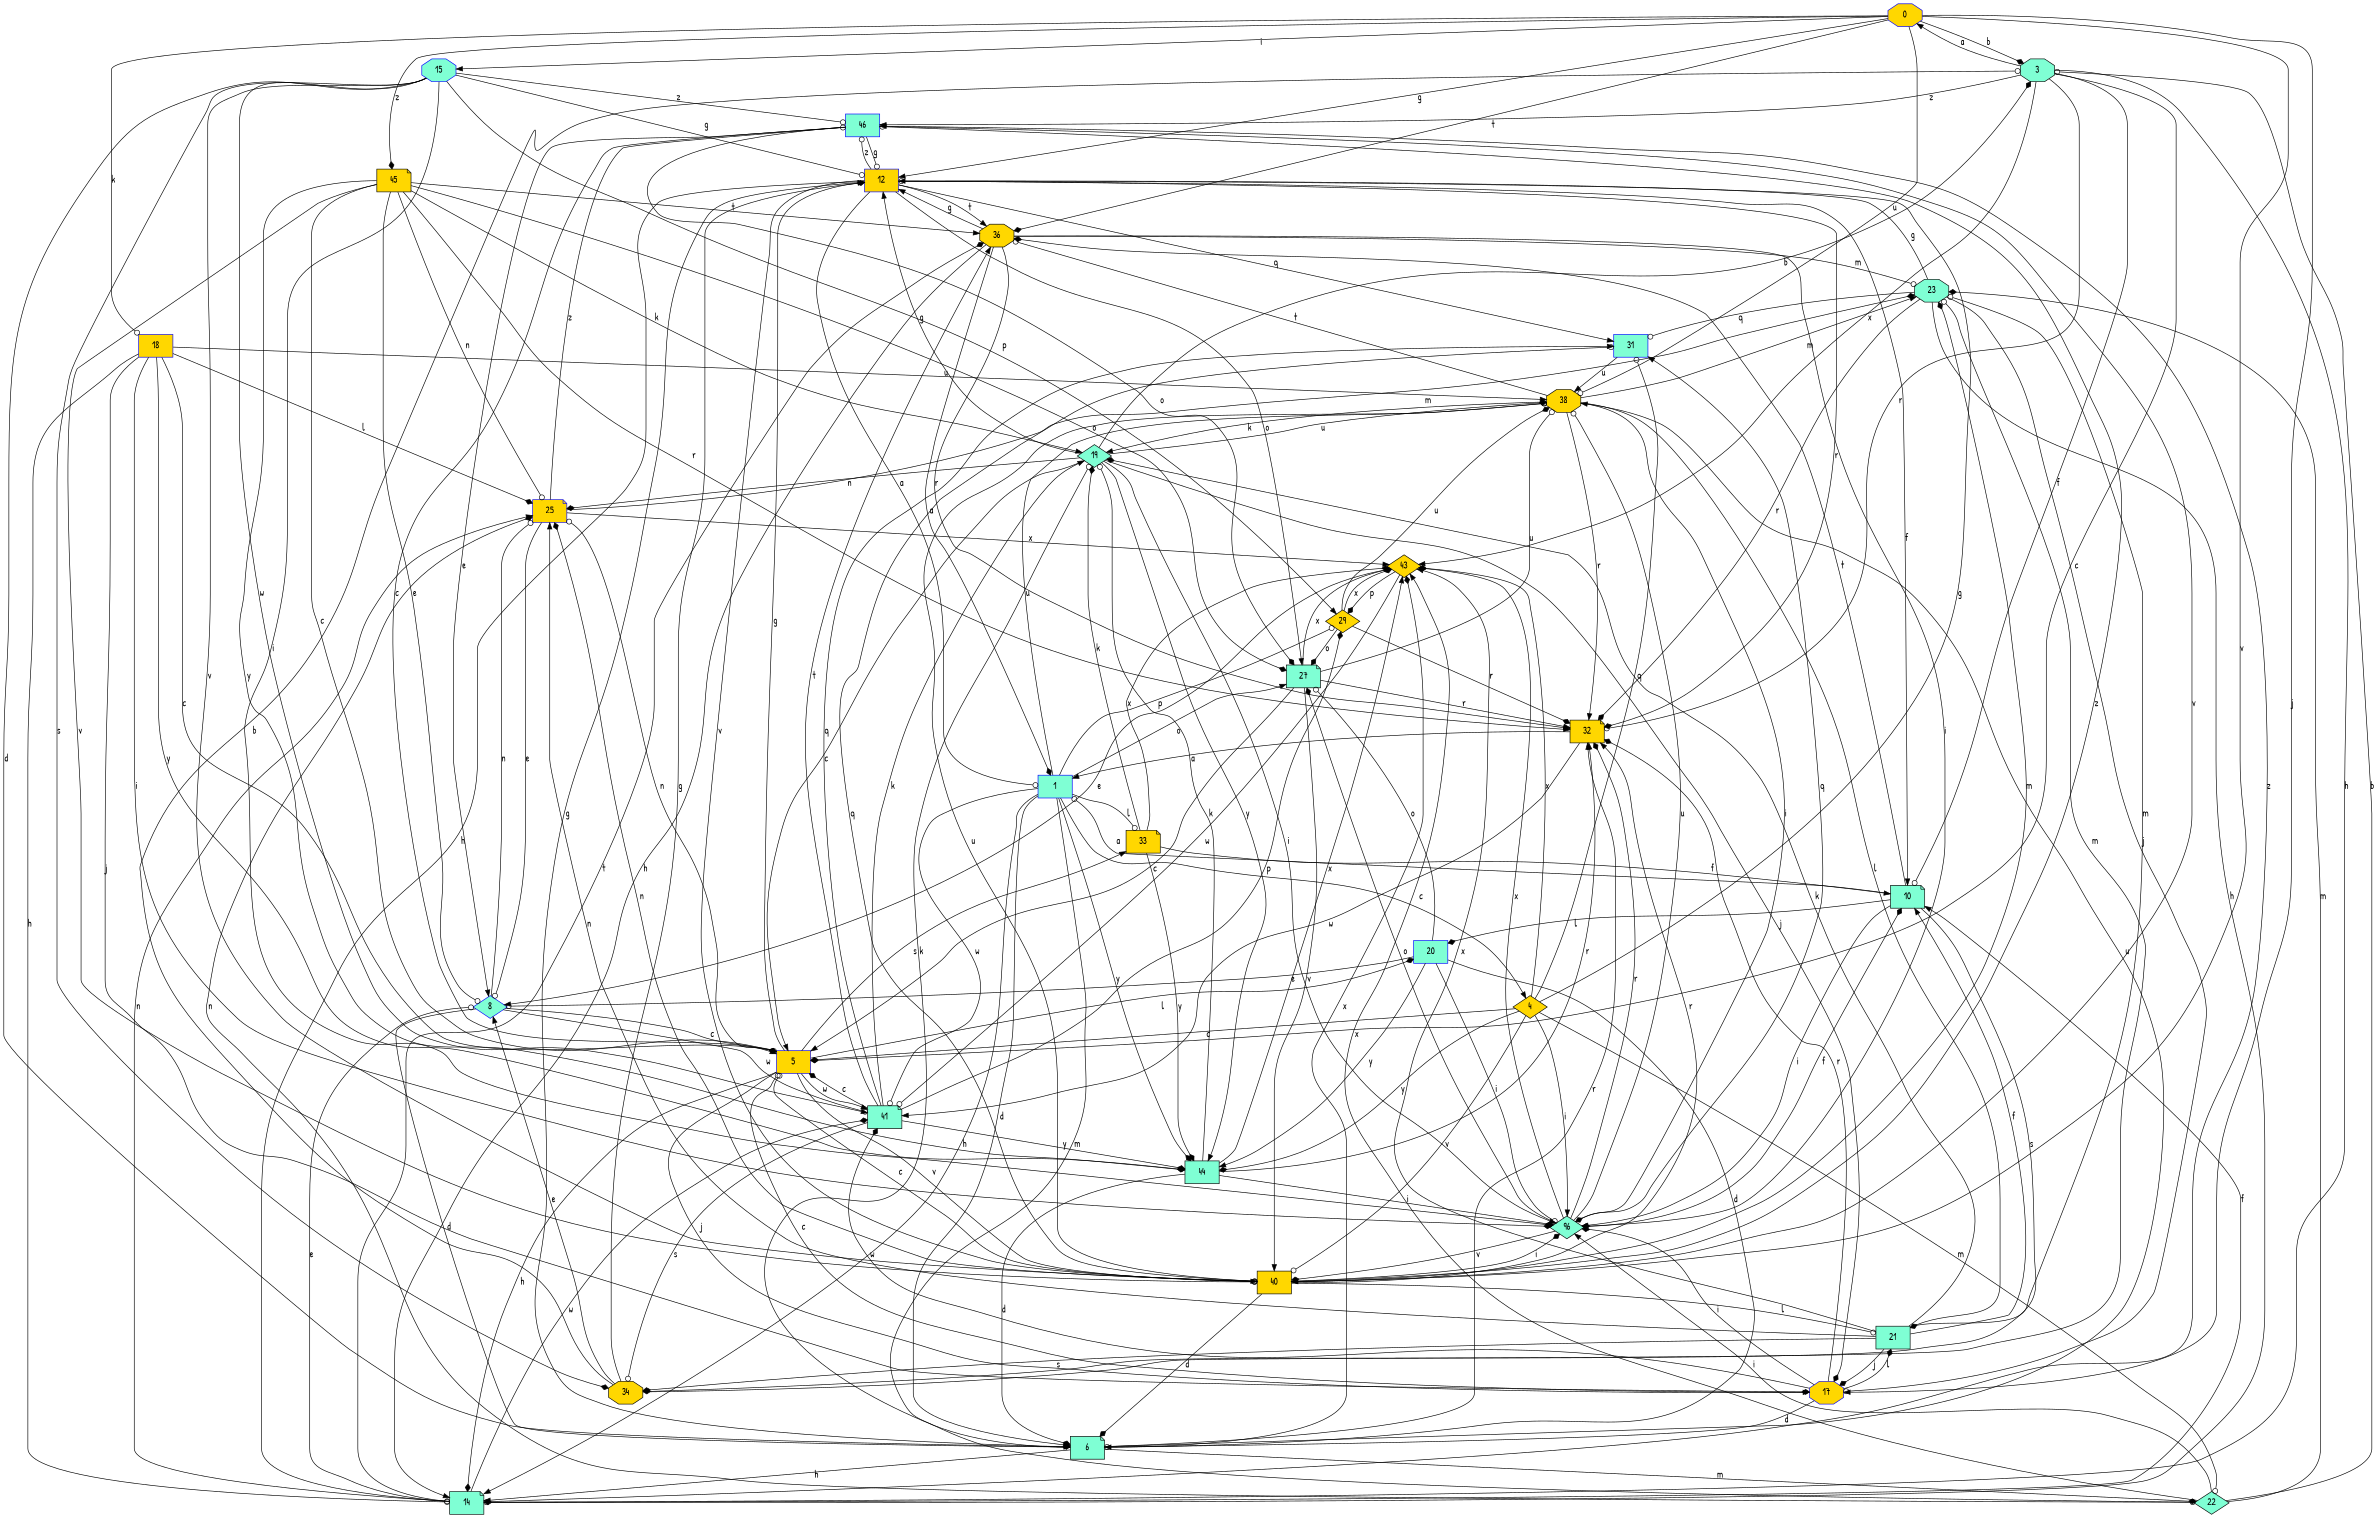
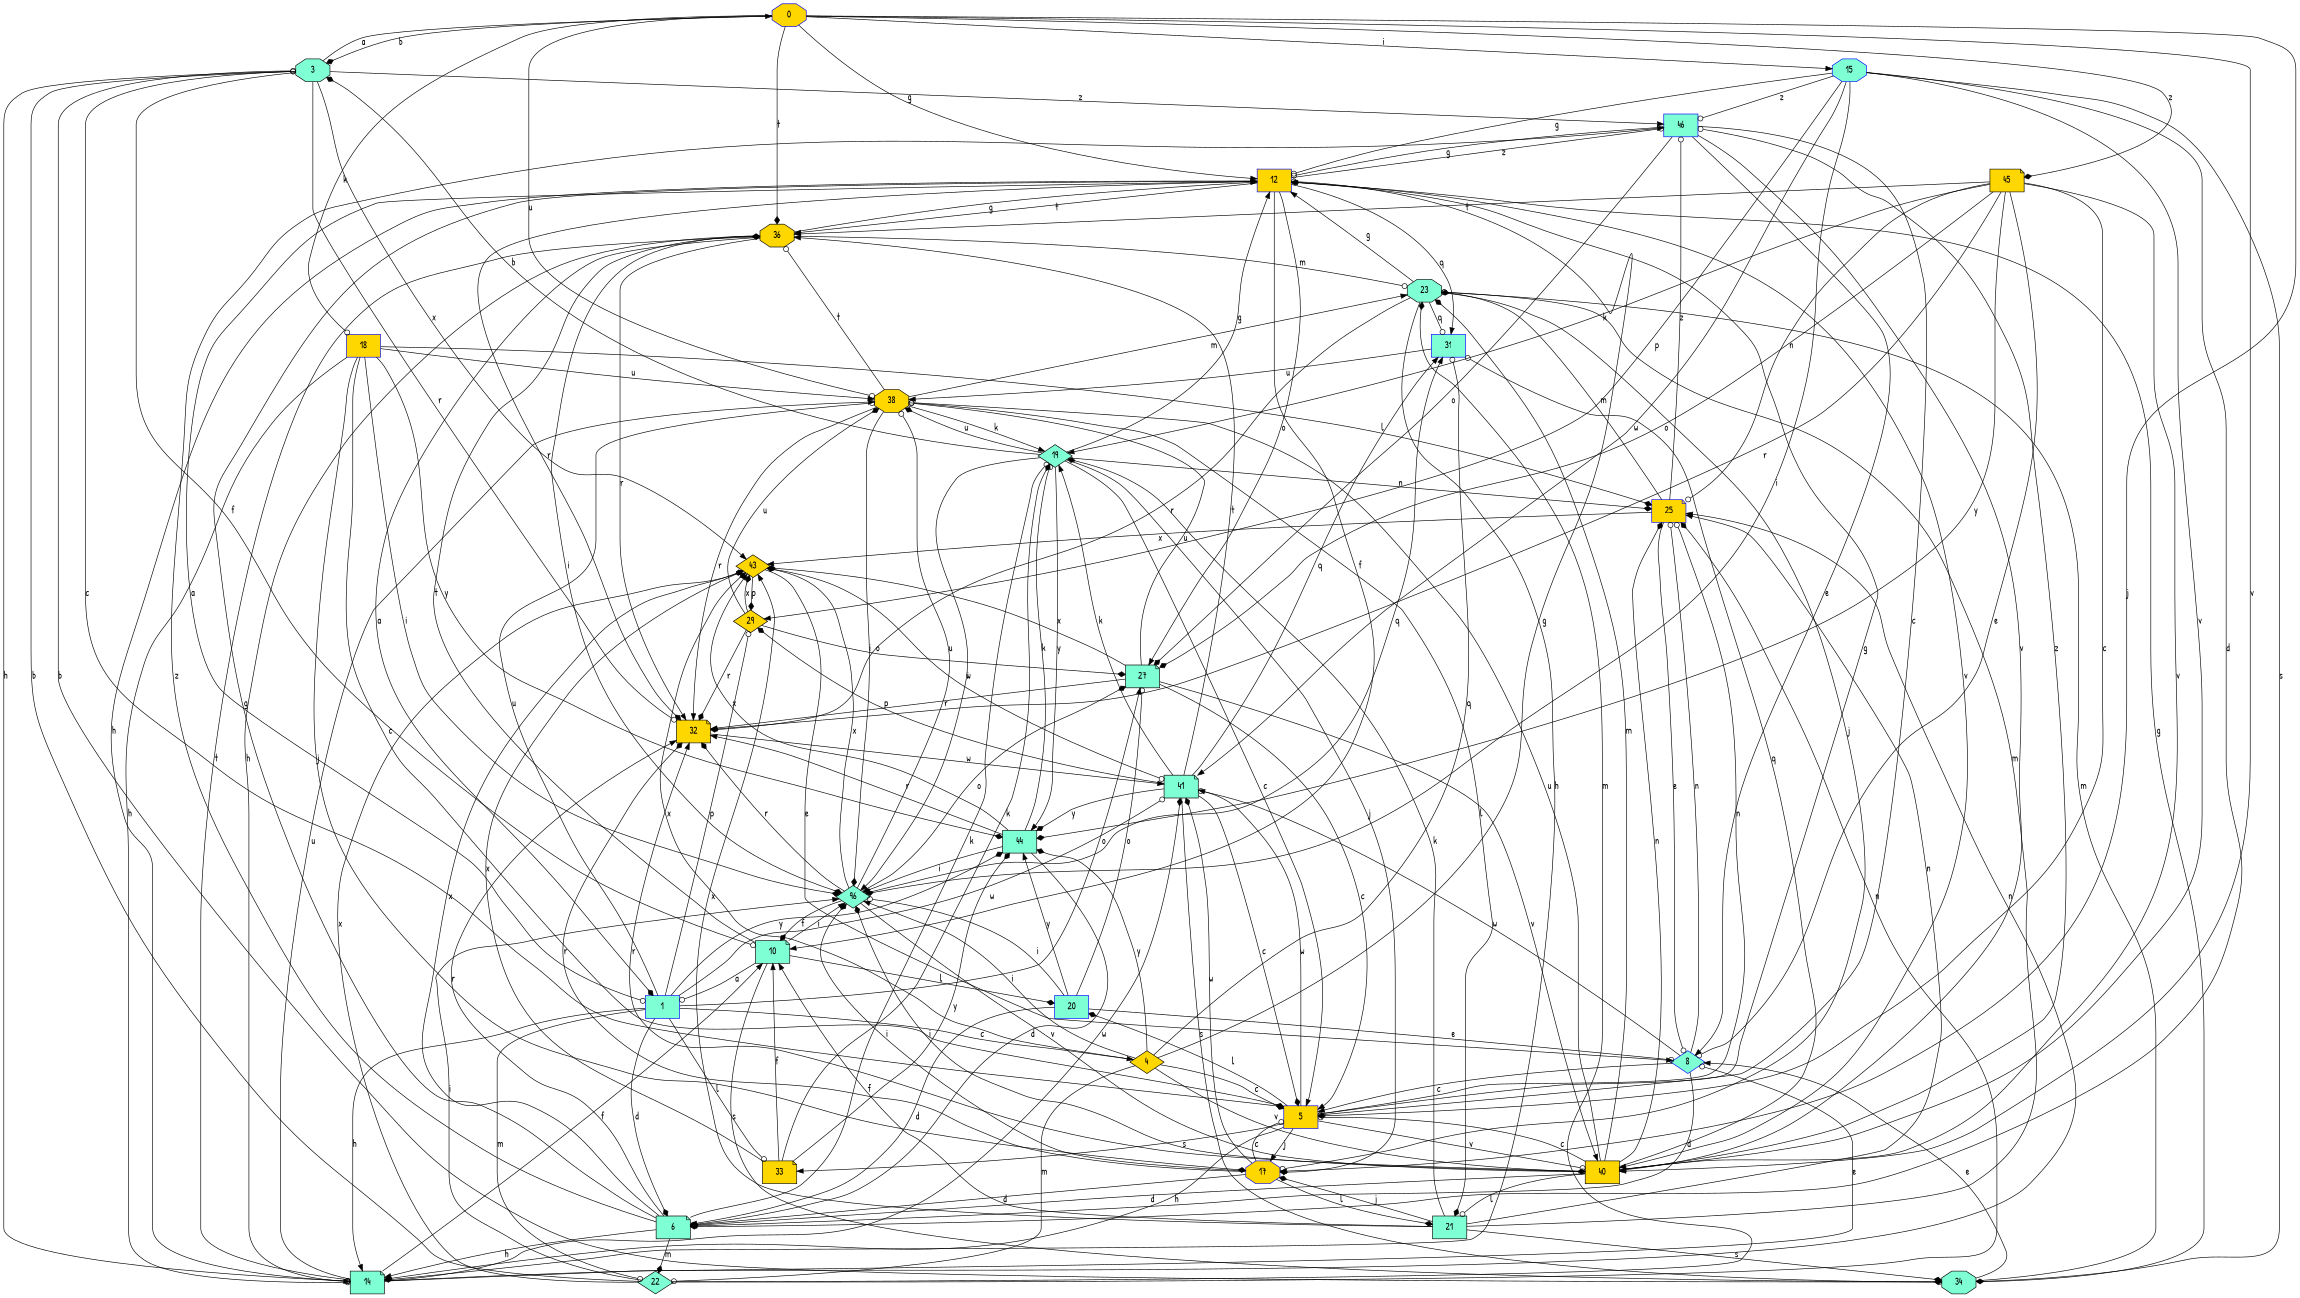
edge "32" -> "1": removed, label "a"
node "34": fillcolor gold -> aquamarine
